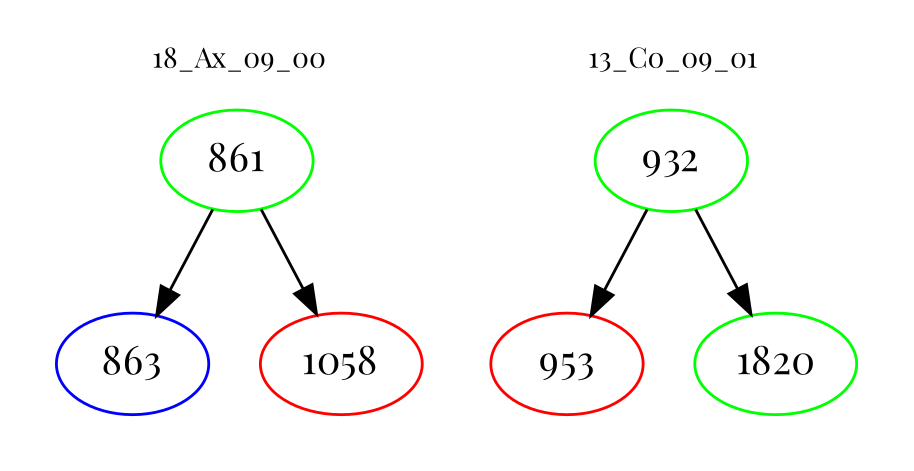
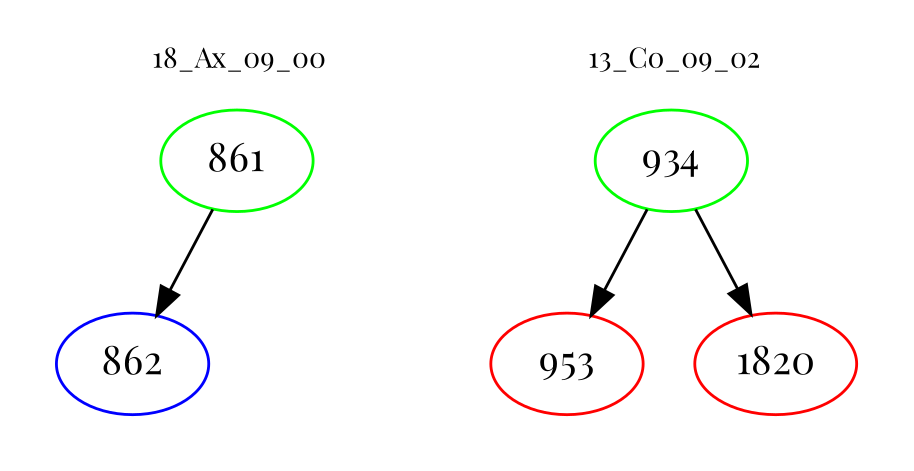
cluster "13_C0_09_01": label "13_C0_09_01" -> "13_C0_09_02"
node "932": label "932" -> "934"
node "863": label "863" -> "862"
node "1058": removed
node "1820": color green -> red
